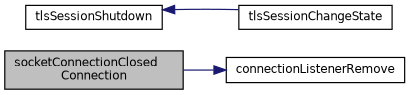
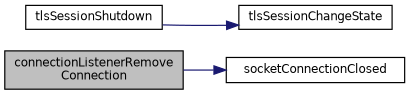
edge "tlsSessionChangeState" -> "tlsSessionShutdown": reversed
node "socketConnectionClosed Connection": label "socketConnectionClosed Connection" -> "connectionListenerRemove Connection"
node "connectionListenerRemove": label "connectionListenerRemove" -> "socketConnectionClosed"
